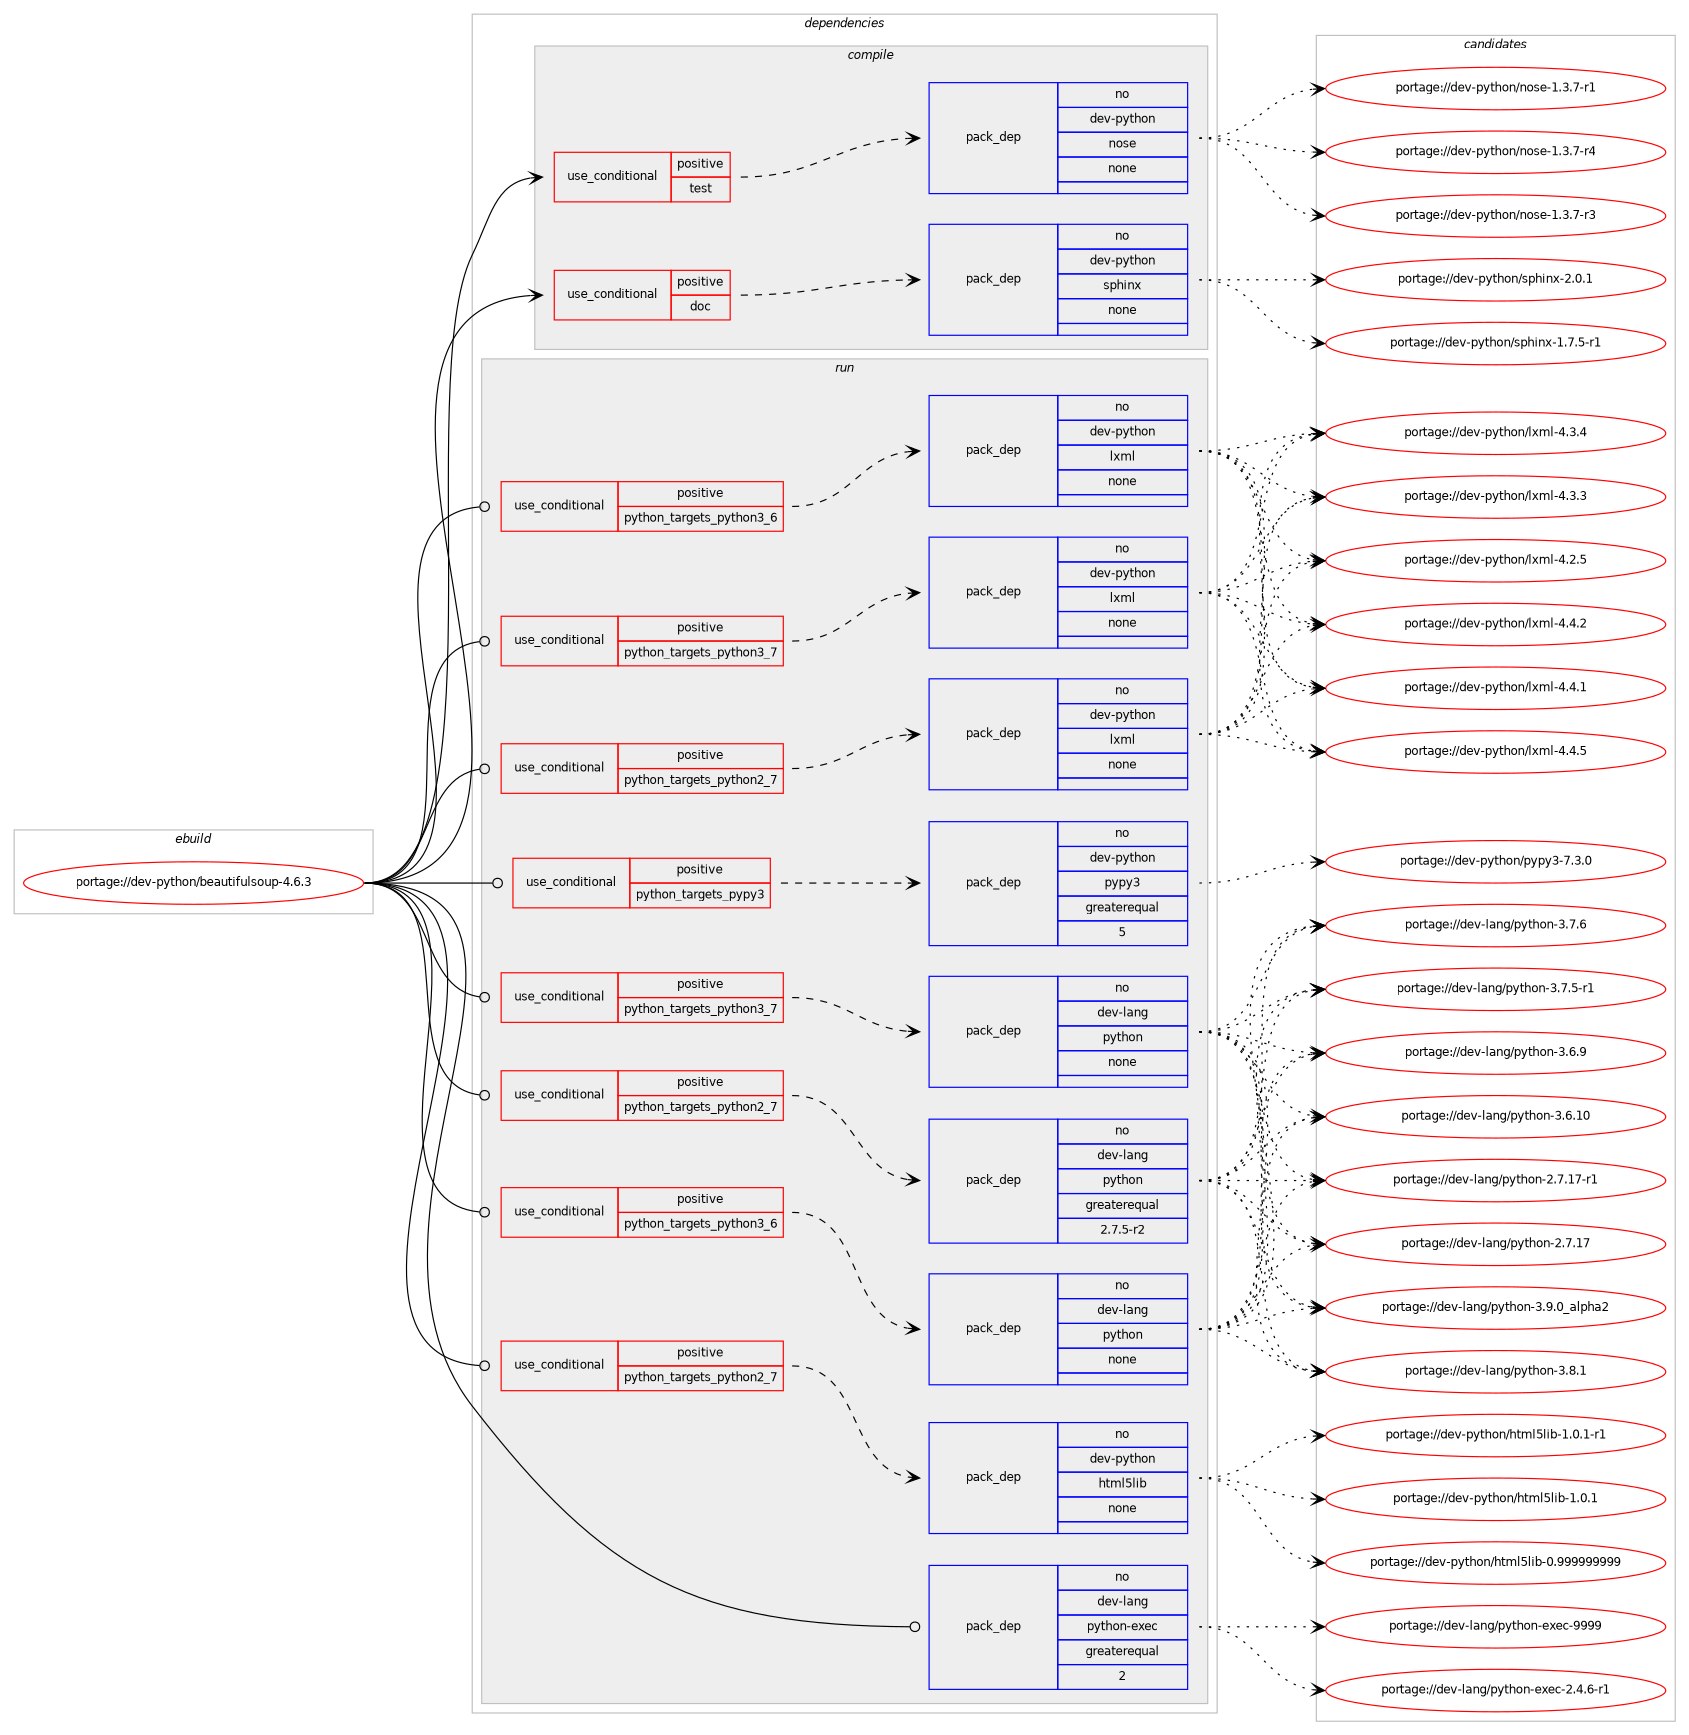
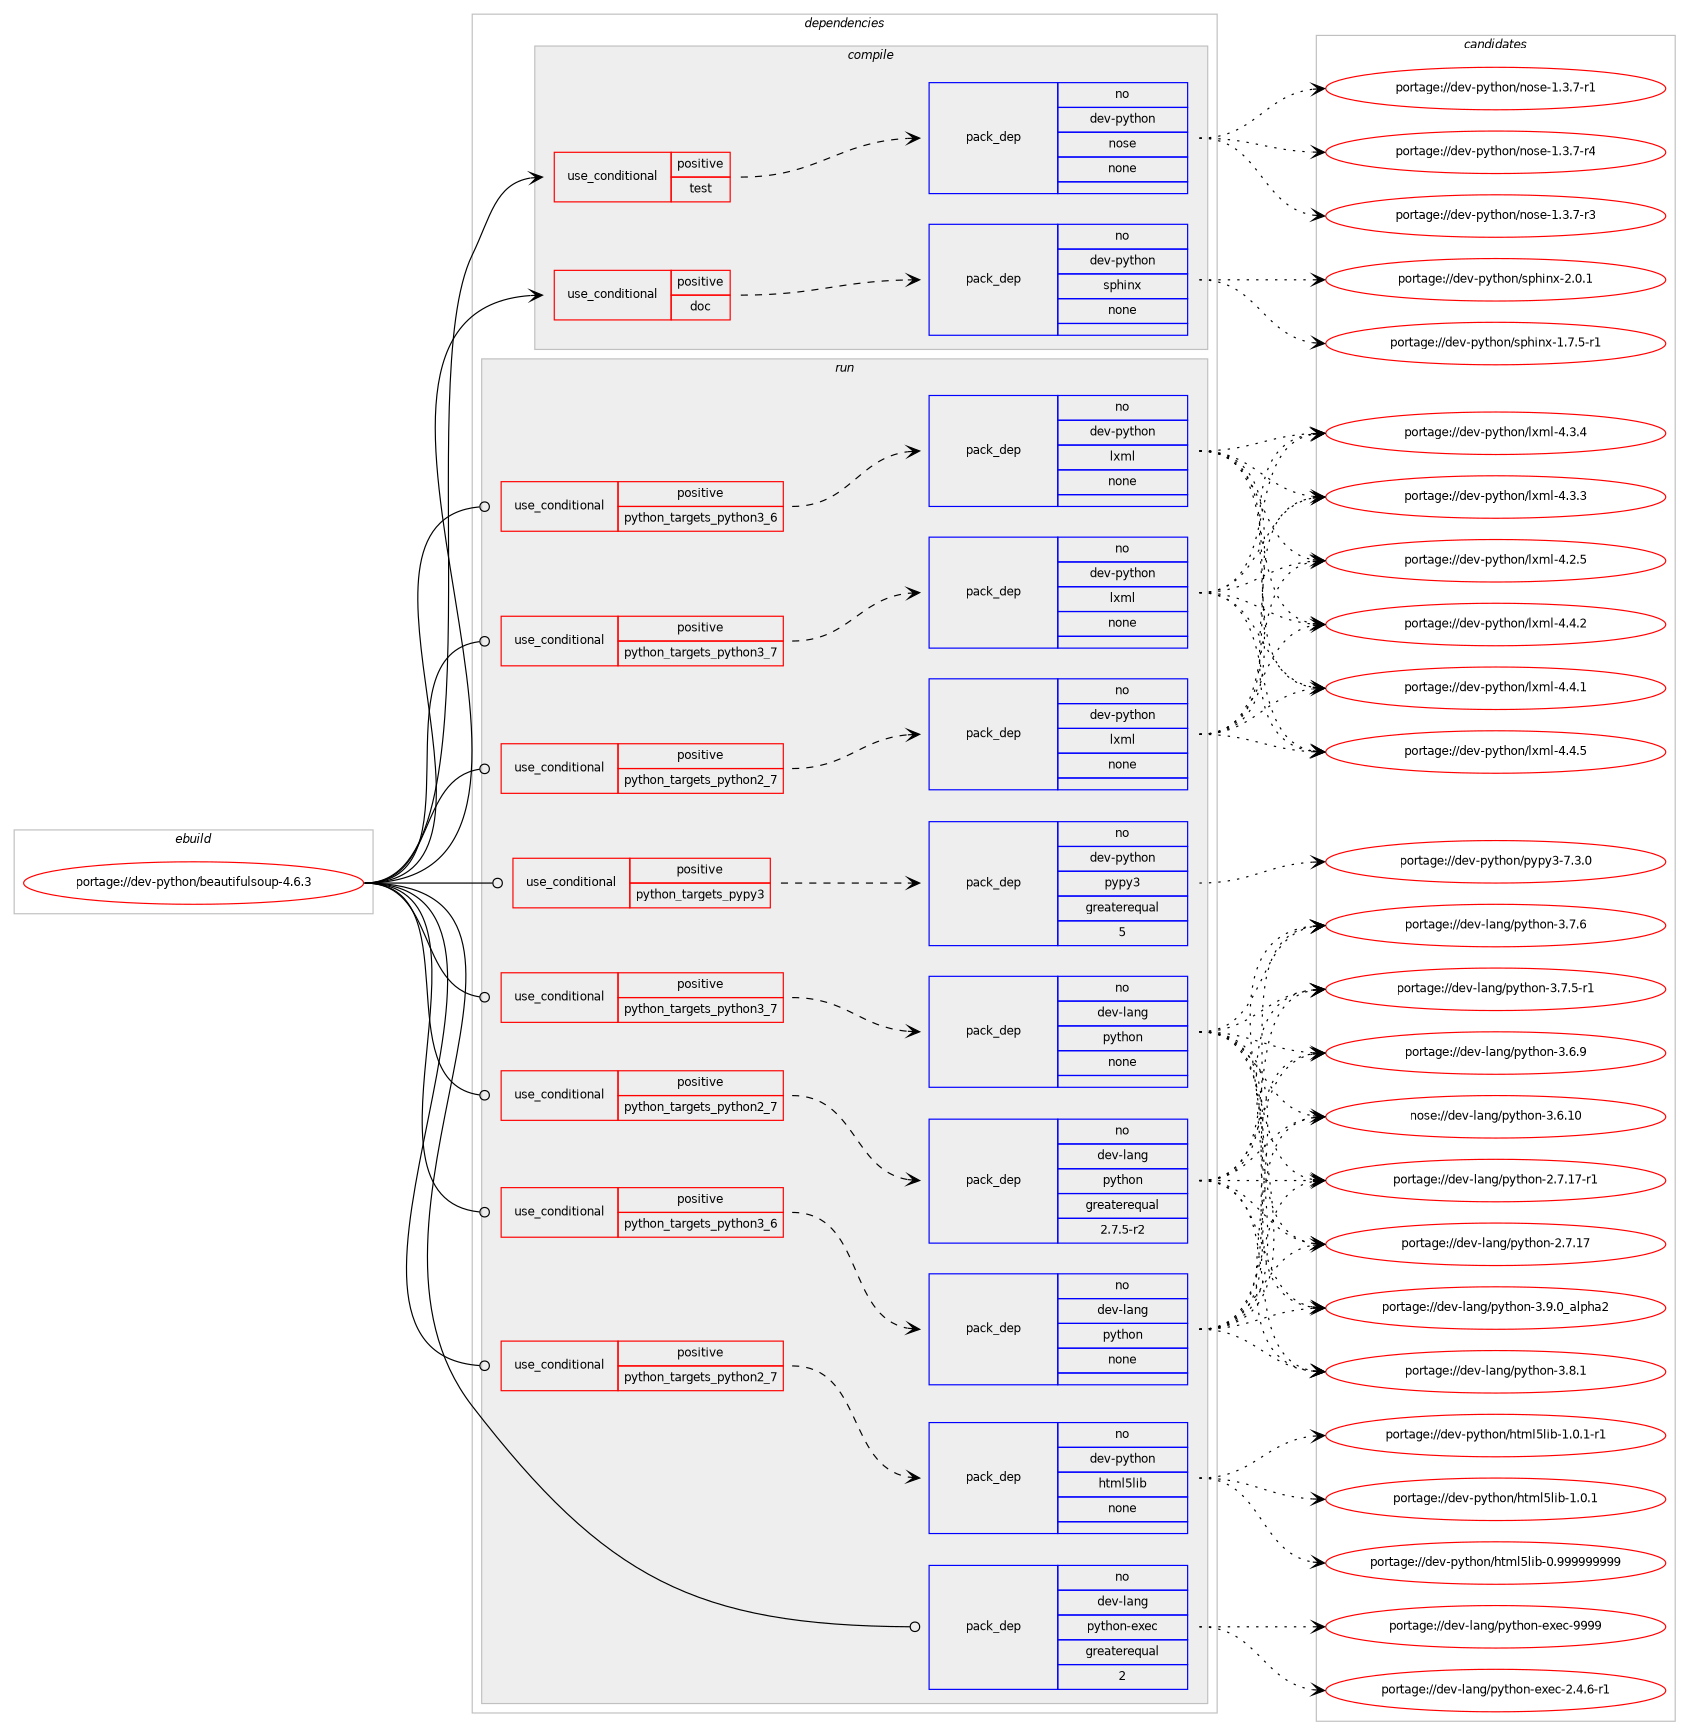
node "portage://dev-lang/python-3.6.10": label "portage://dev-lang/python-3.6.10" -> "nose://dev-lang/python-3.6.10"
